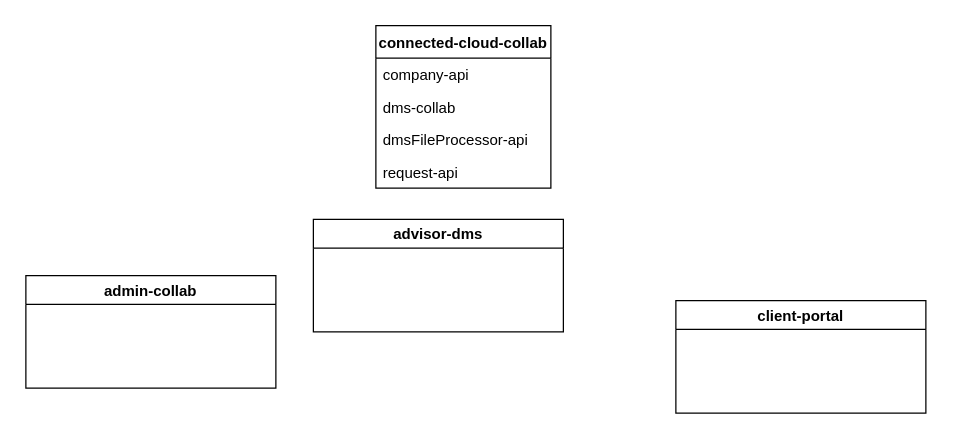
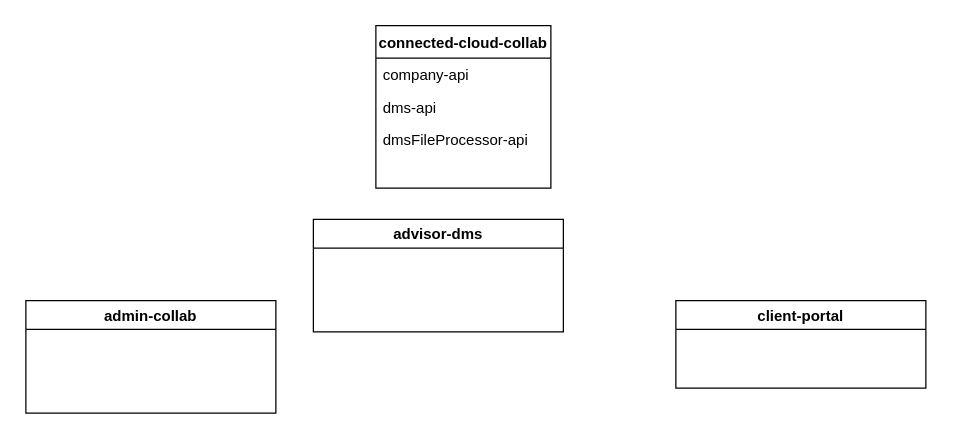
node "dms-collab": label "dms-collab" -> "dms-api"
node "request-api": removed
node "admin-collab": moved (151, 332) -> (151, 357)
node "client-portal": size 250x113 -> 250x88
